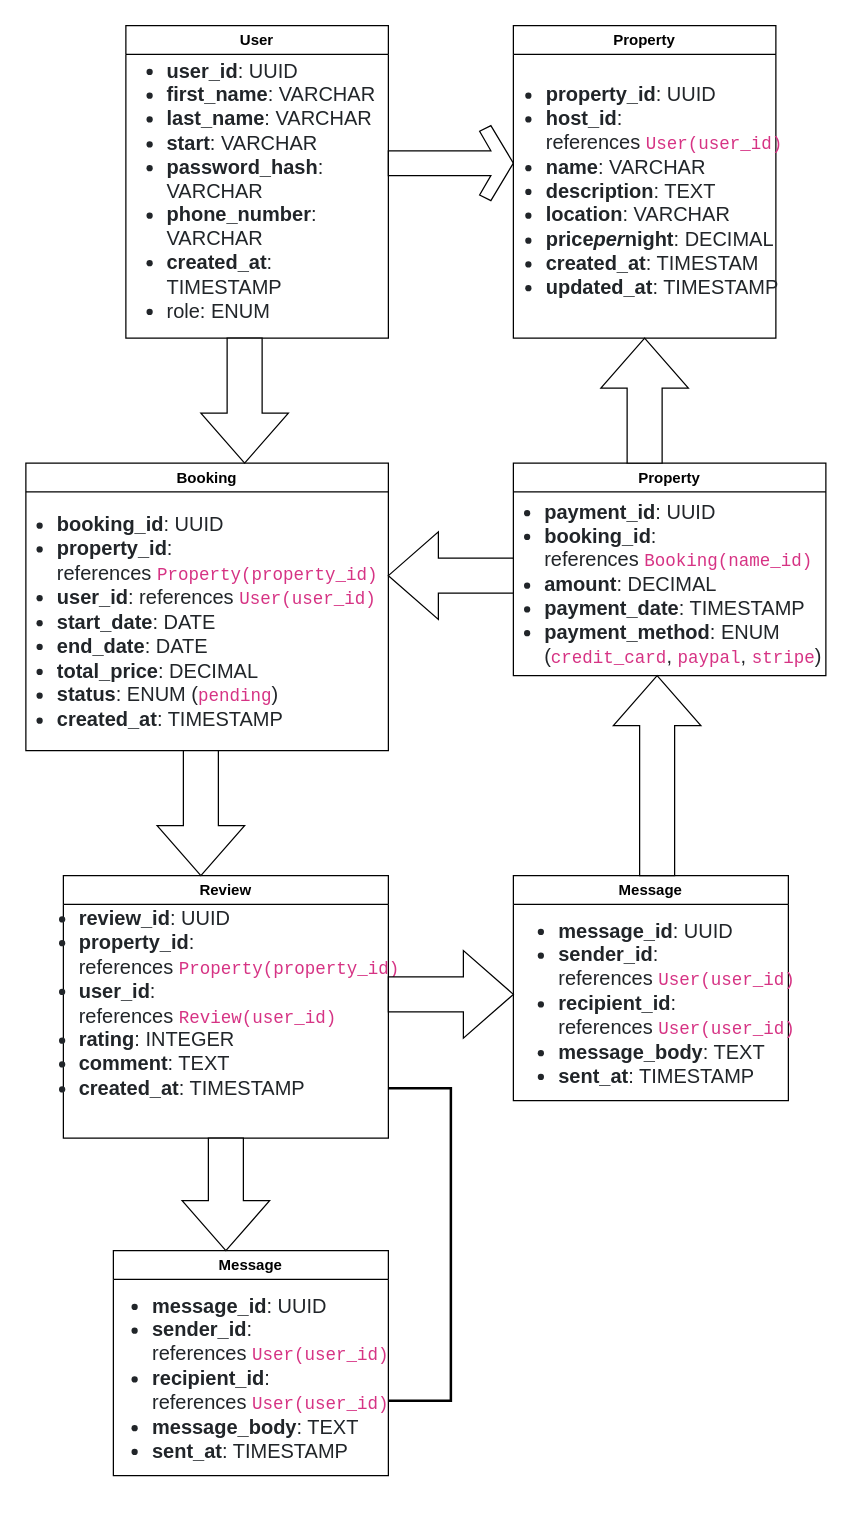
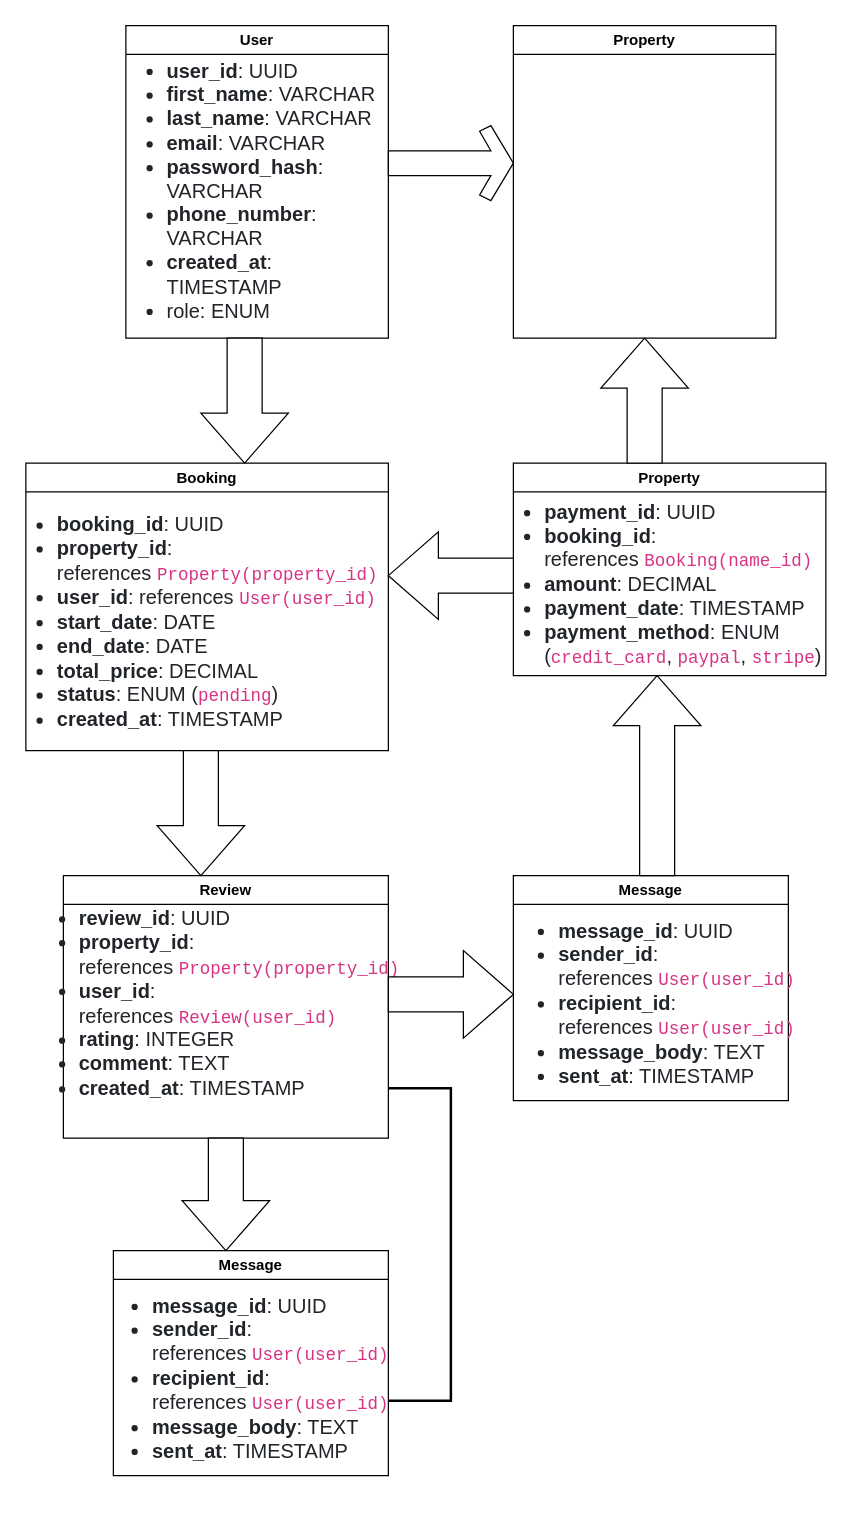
node "user_id: UUID first_name: VARCHAR last_name: VARCHAR start: VARCHAR password_hash: VARCHAR phone_number: VARCHAR created_at: TIMESTAMP role: ENUM": label "user_id: UUID first_name: VARCHAR last_name: VARCHAR start: VARCHAR password_hash: VARCHAR phone_number: VARCHAR created_at: TIMESTAMP role: ENUM" -> "user_id: UUID first_name: VARCHAR last_name: VARCHAR email: VARCHAR password_hash: VARCHAR phone_number: VARCHAR created_at: TIMESTAMP role: ENUM"
node "property_id: UUID host_id: references User(user_id) name: VARCHAR description: TEXT location: VARCHAR pricepernight: DECIMAL created_at: TIMESTAM updated_at: TIMESTAMP": removed
